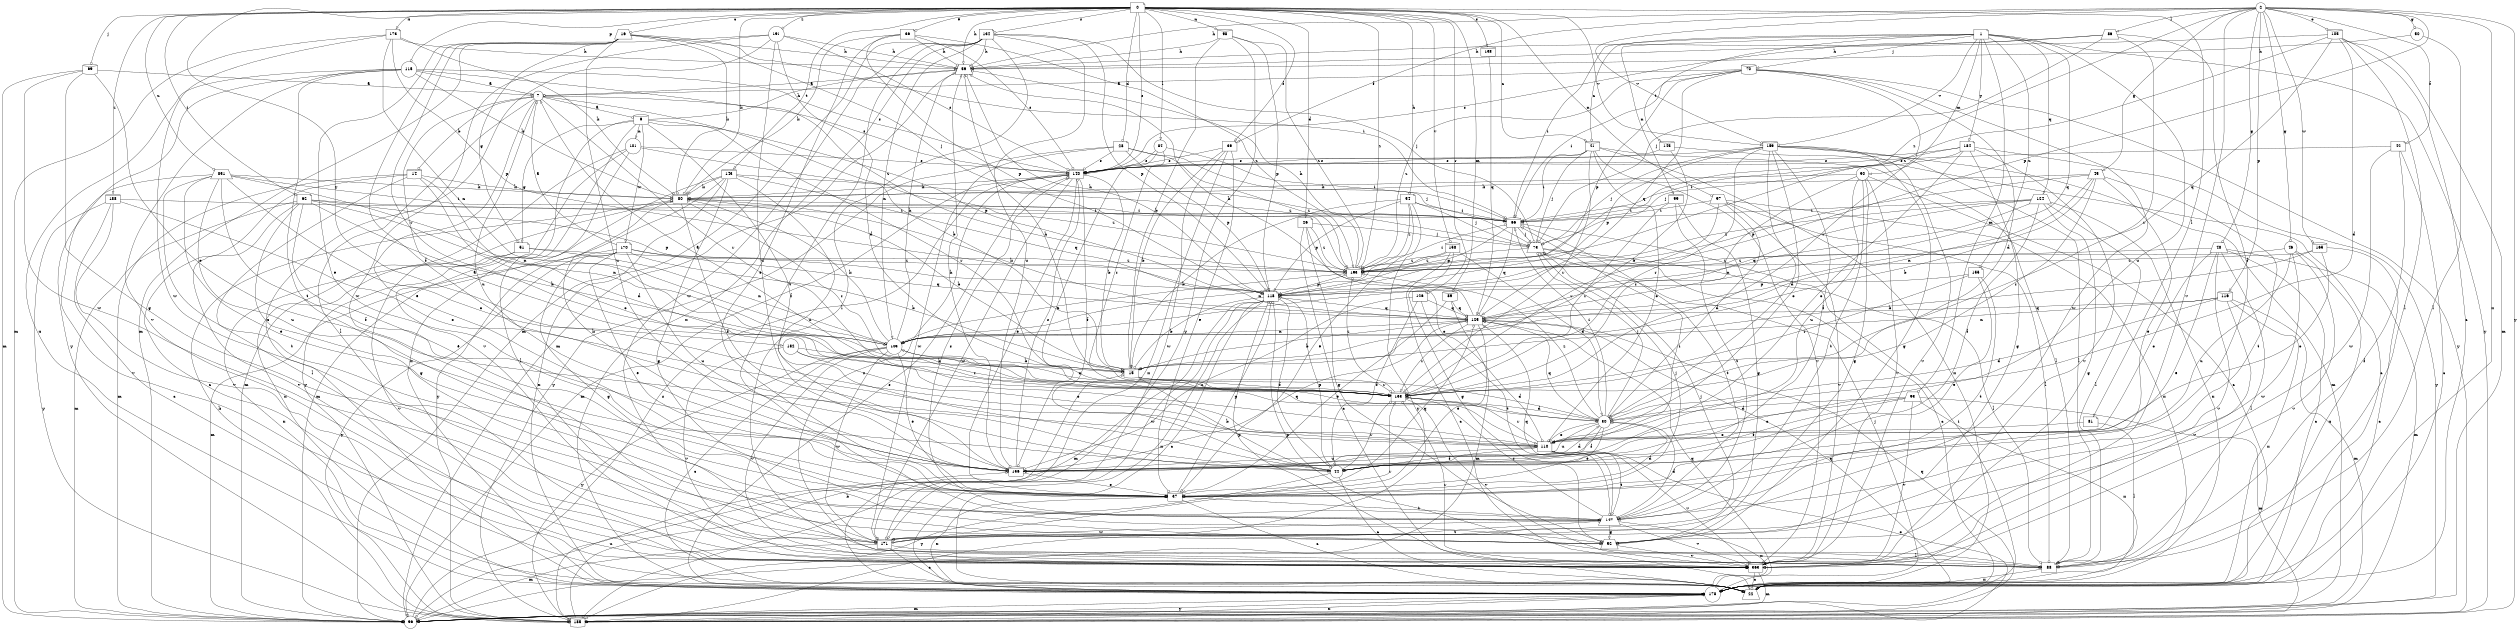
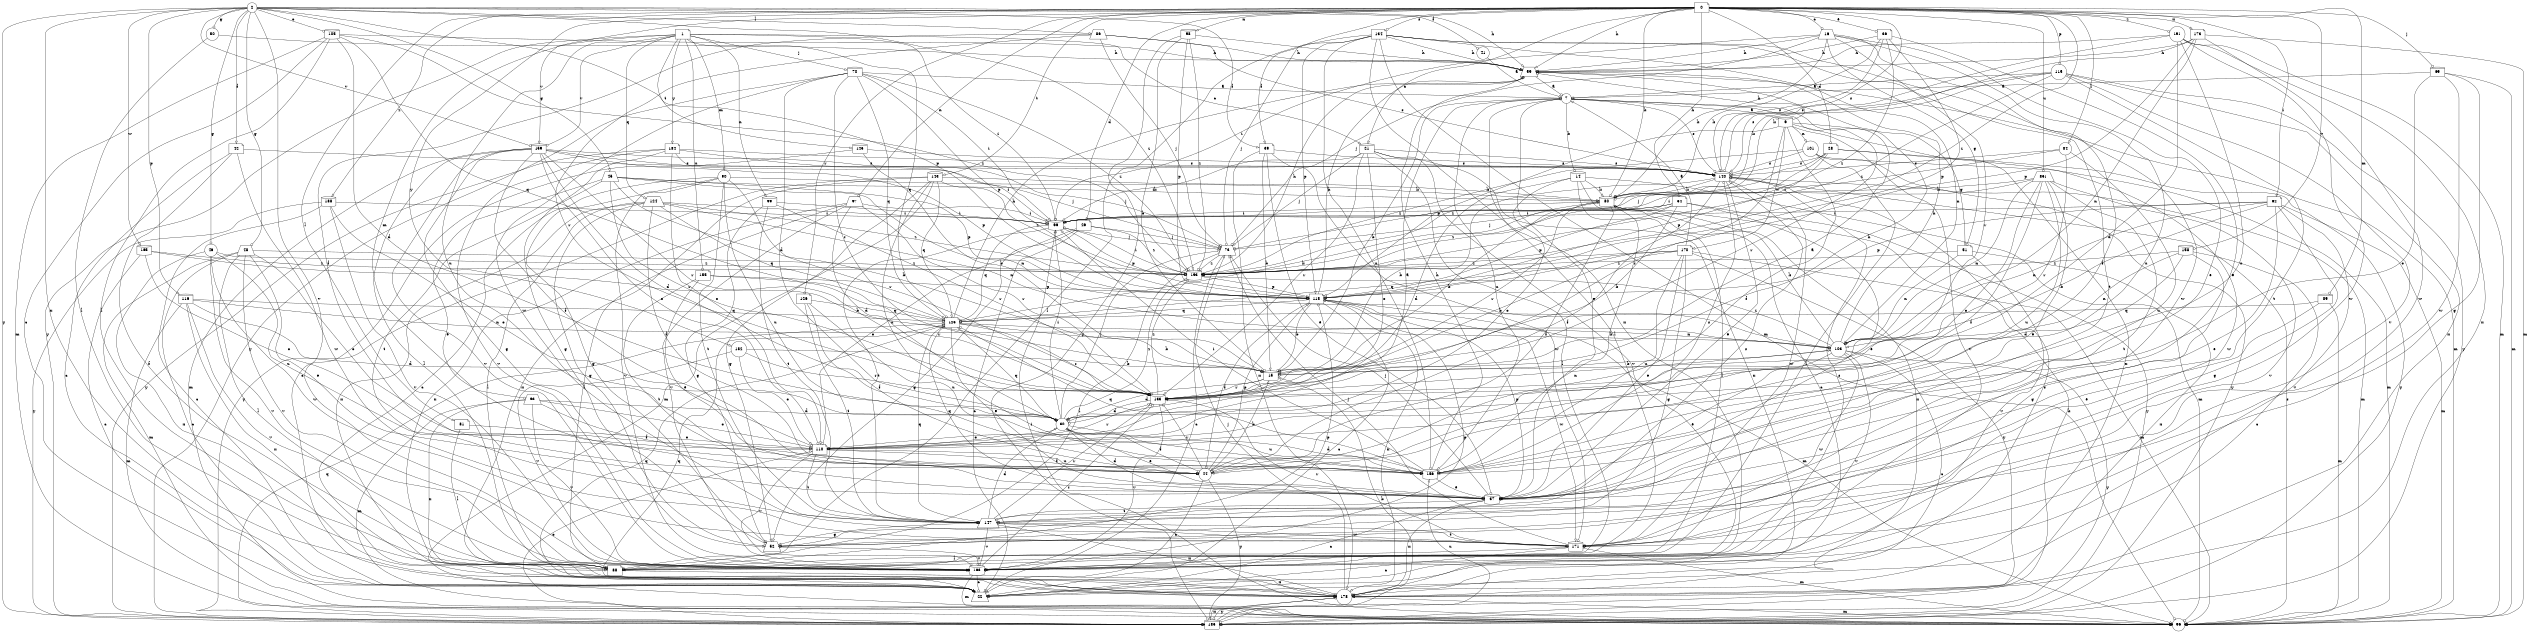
edge "1" -> "21": arrowhead odot -> onormal
node "138": removed
node "41": added
node "363": label "363" -> "163"
